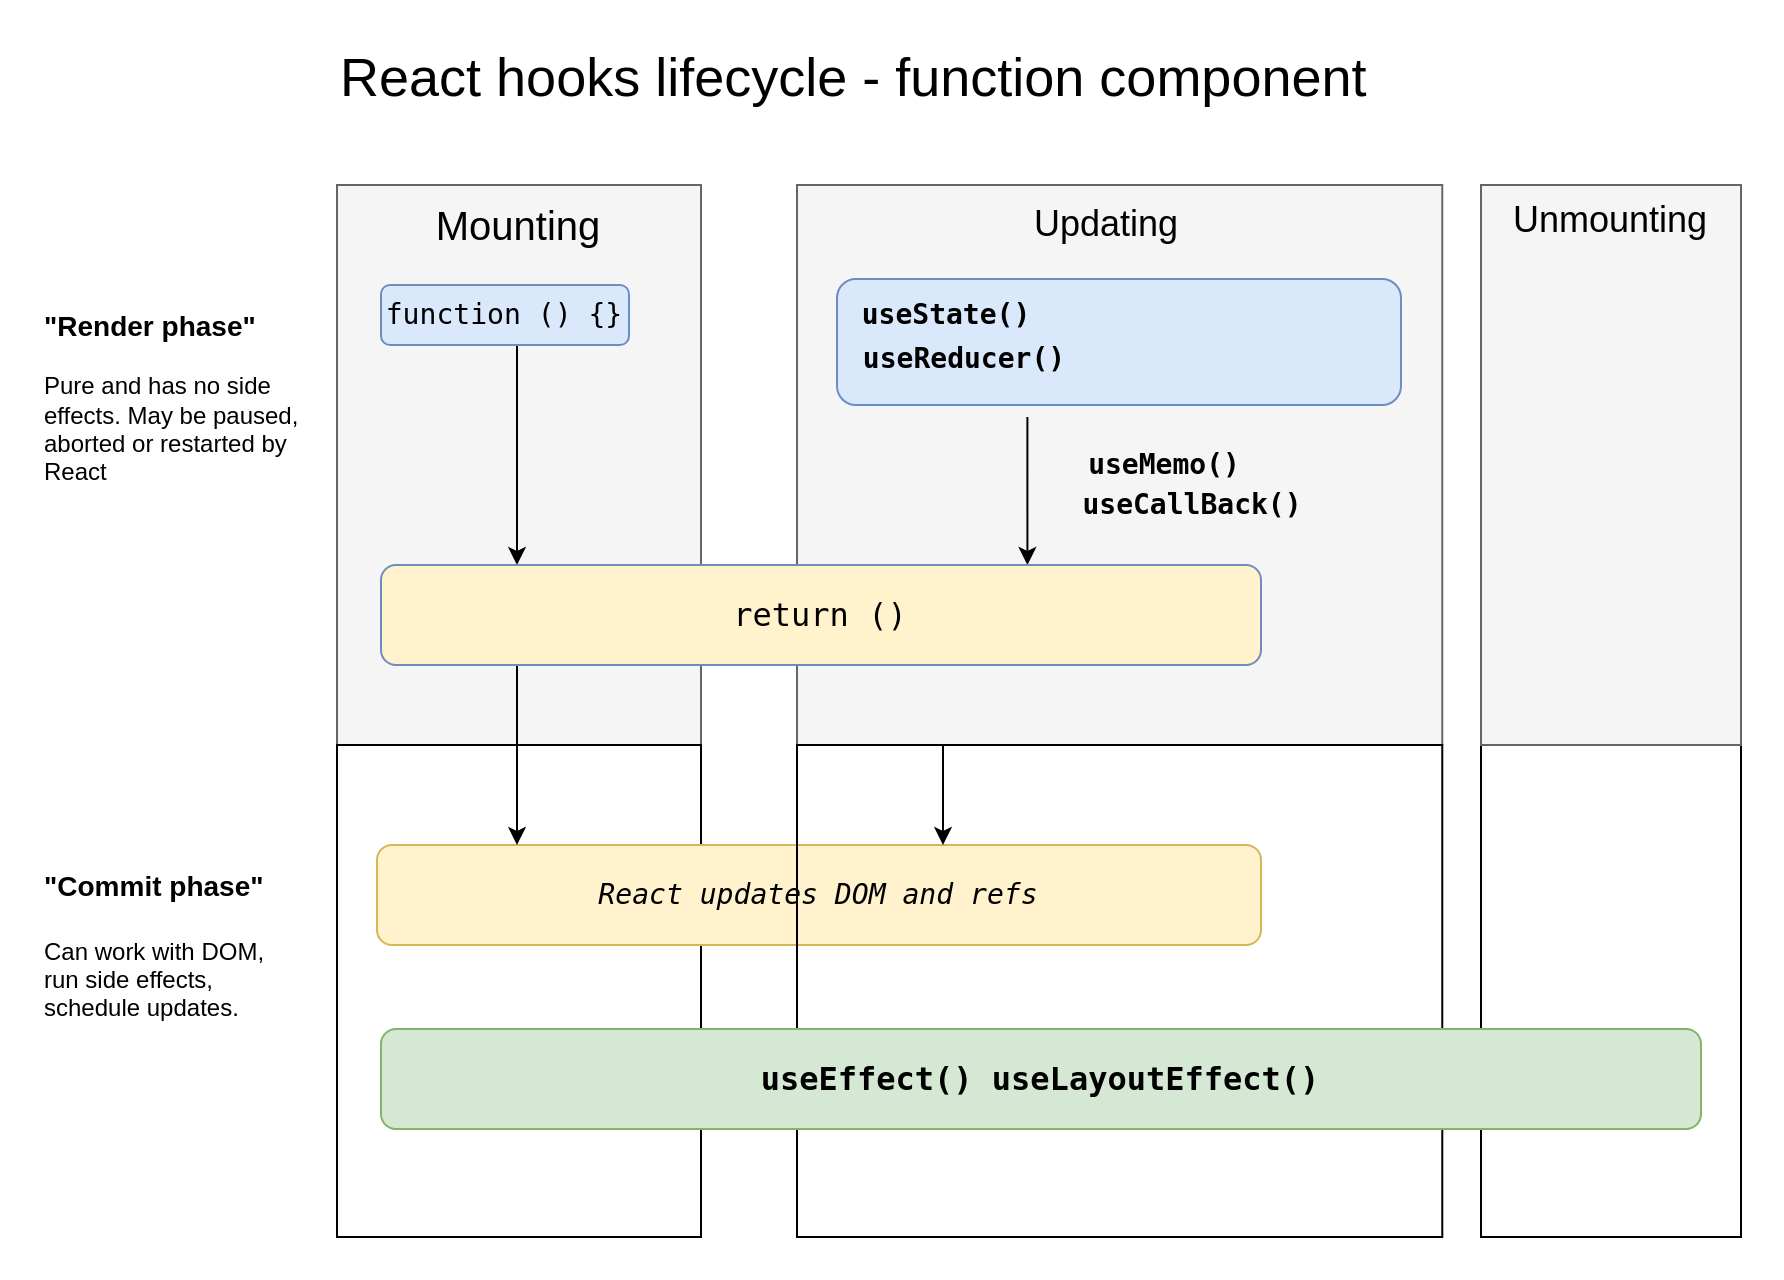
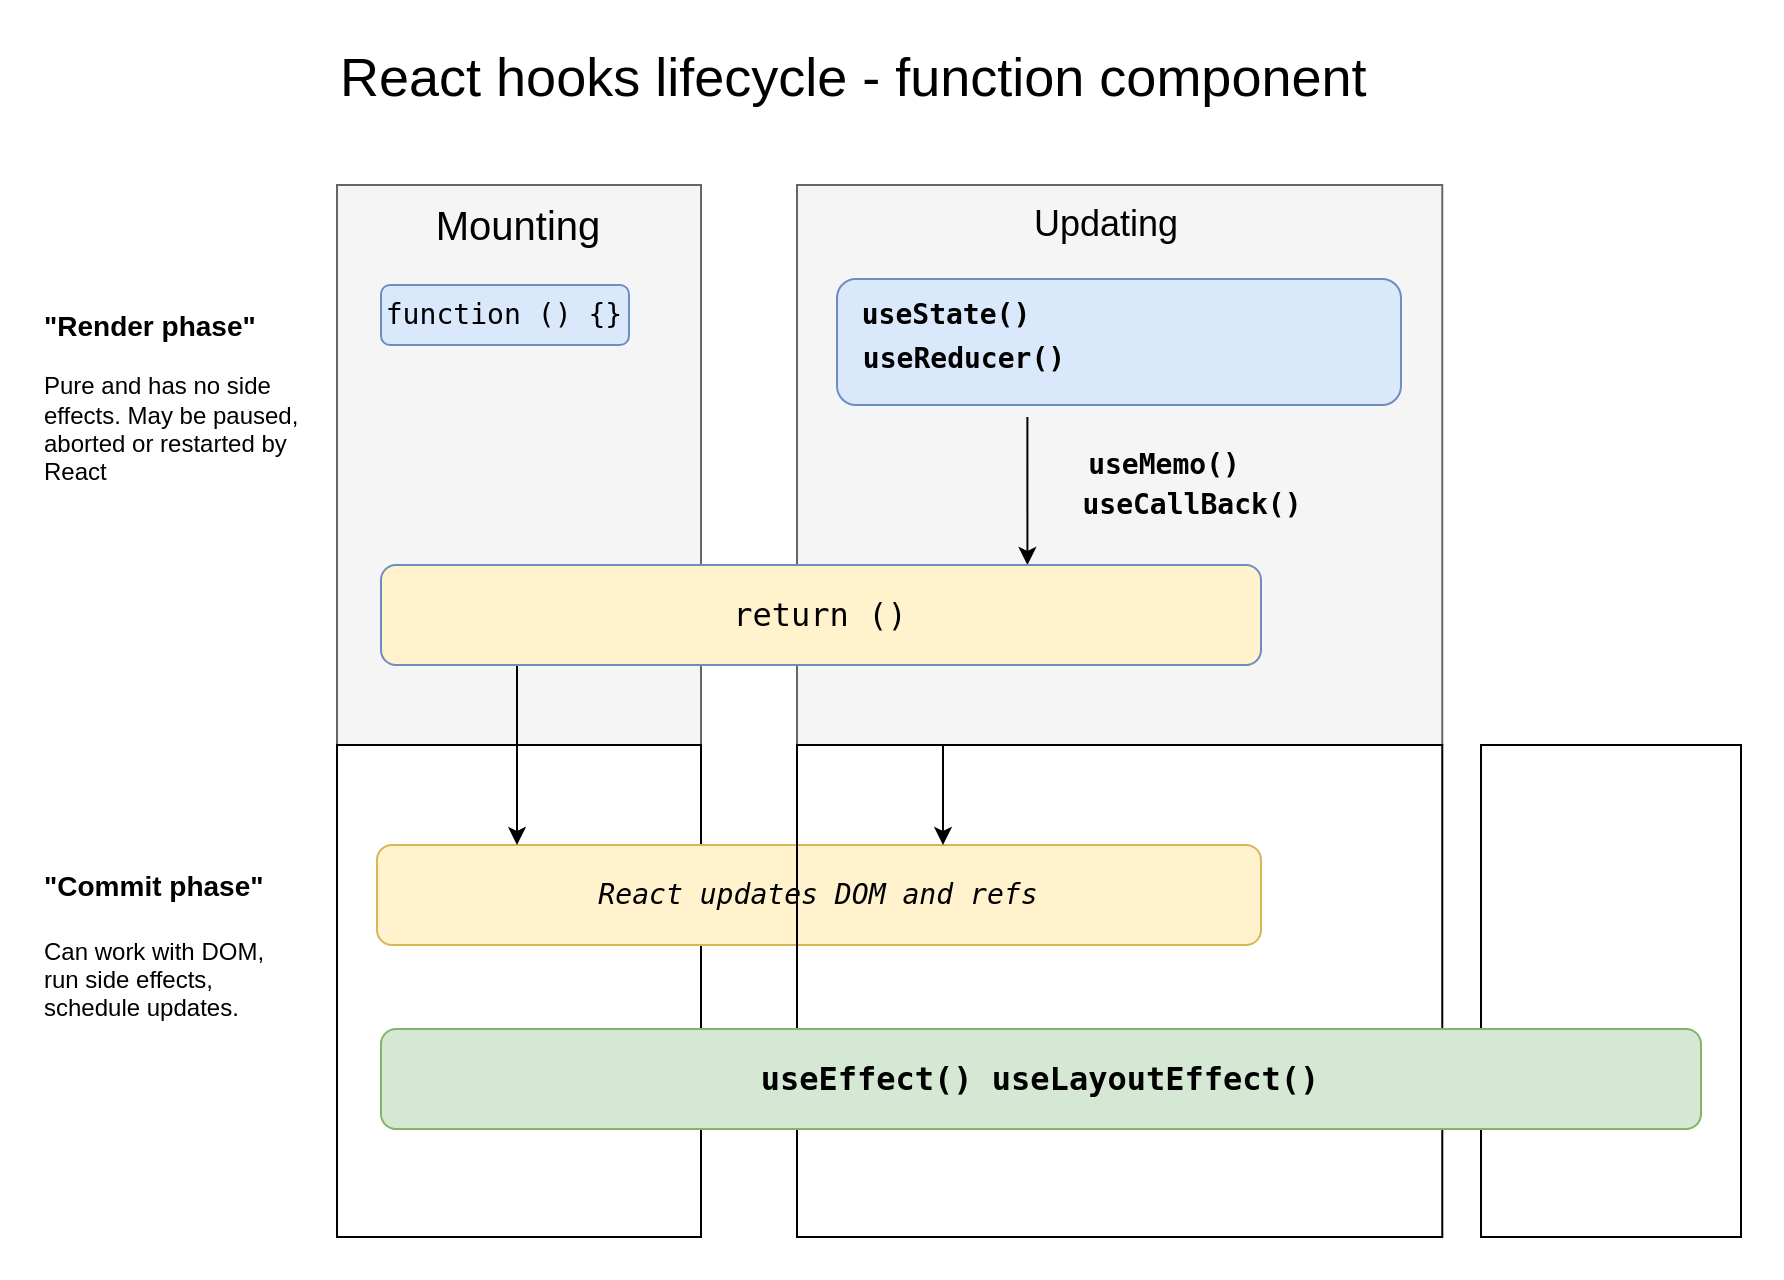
edge "function () {}" -> "return ()": removed
node "Unmounting": removed
